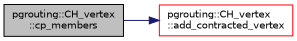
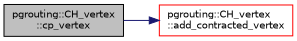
node "pgrouting::CH_vertex ::cp_members": label "pgrouting::CH_vertex ::cp_members" -> "pgrouting::CH_vertex ::cp_vertex"
